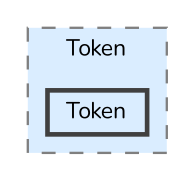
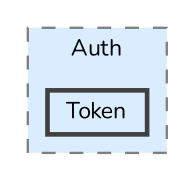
cluster "Token": label "Token" -> "Auth"
